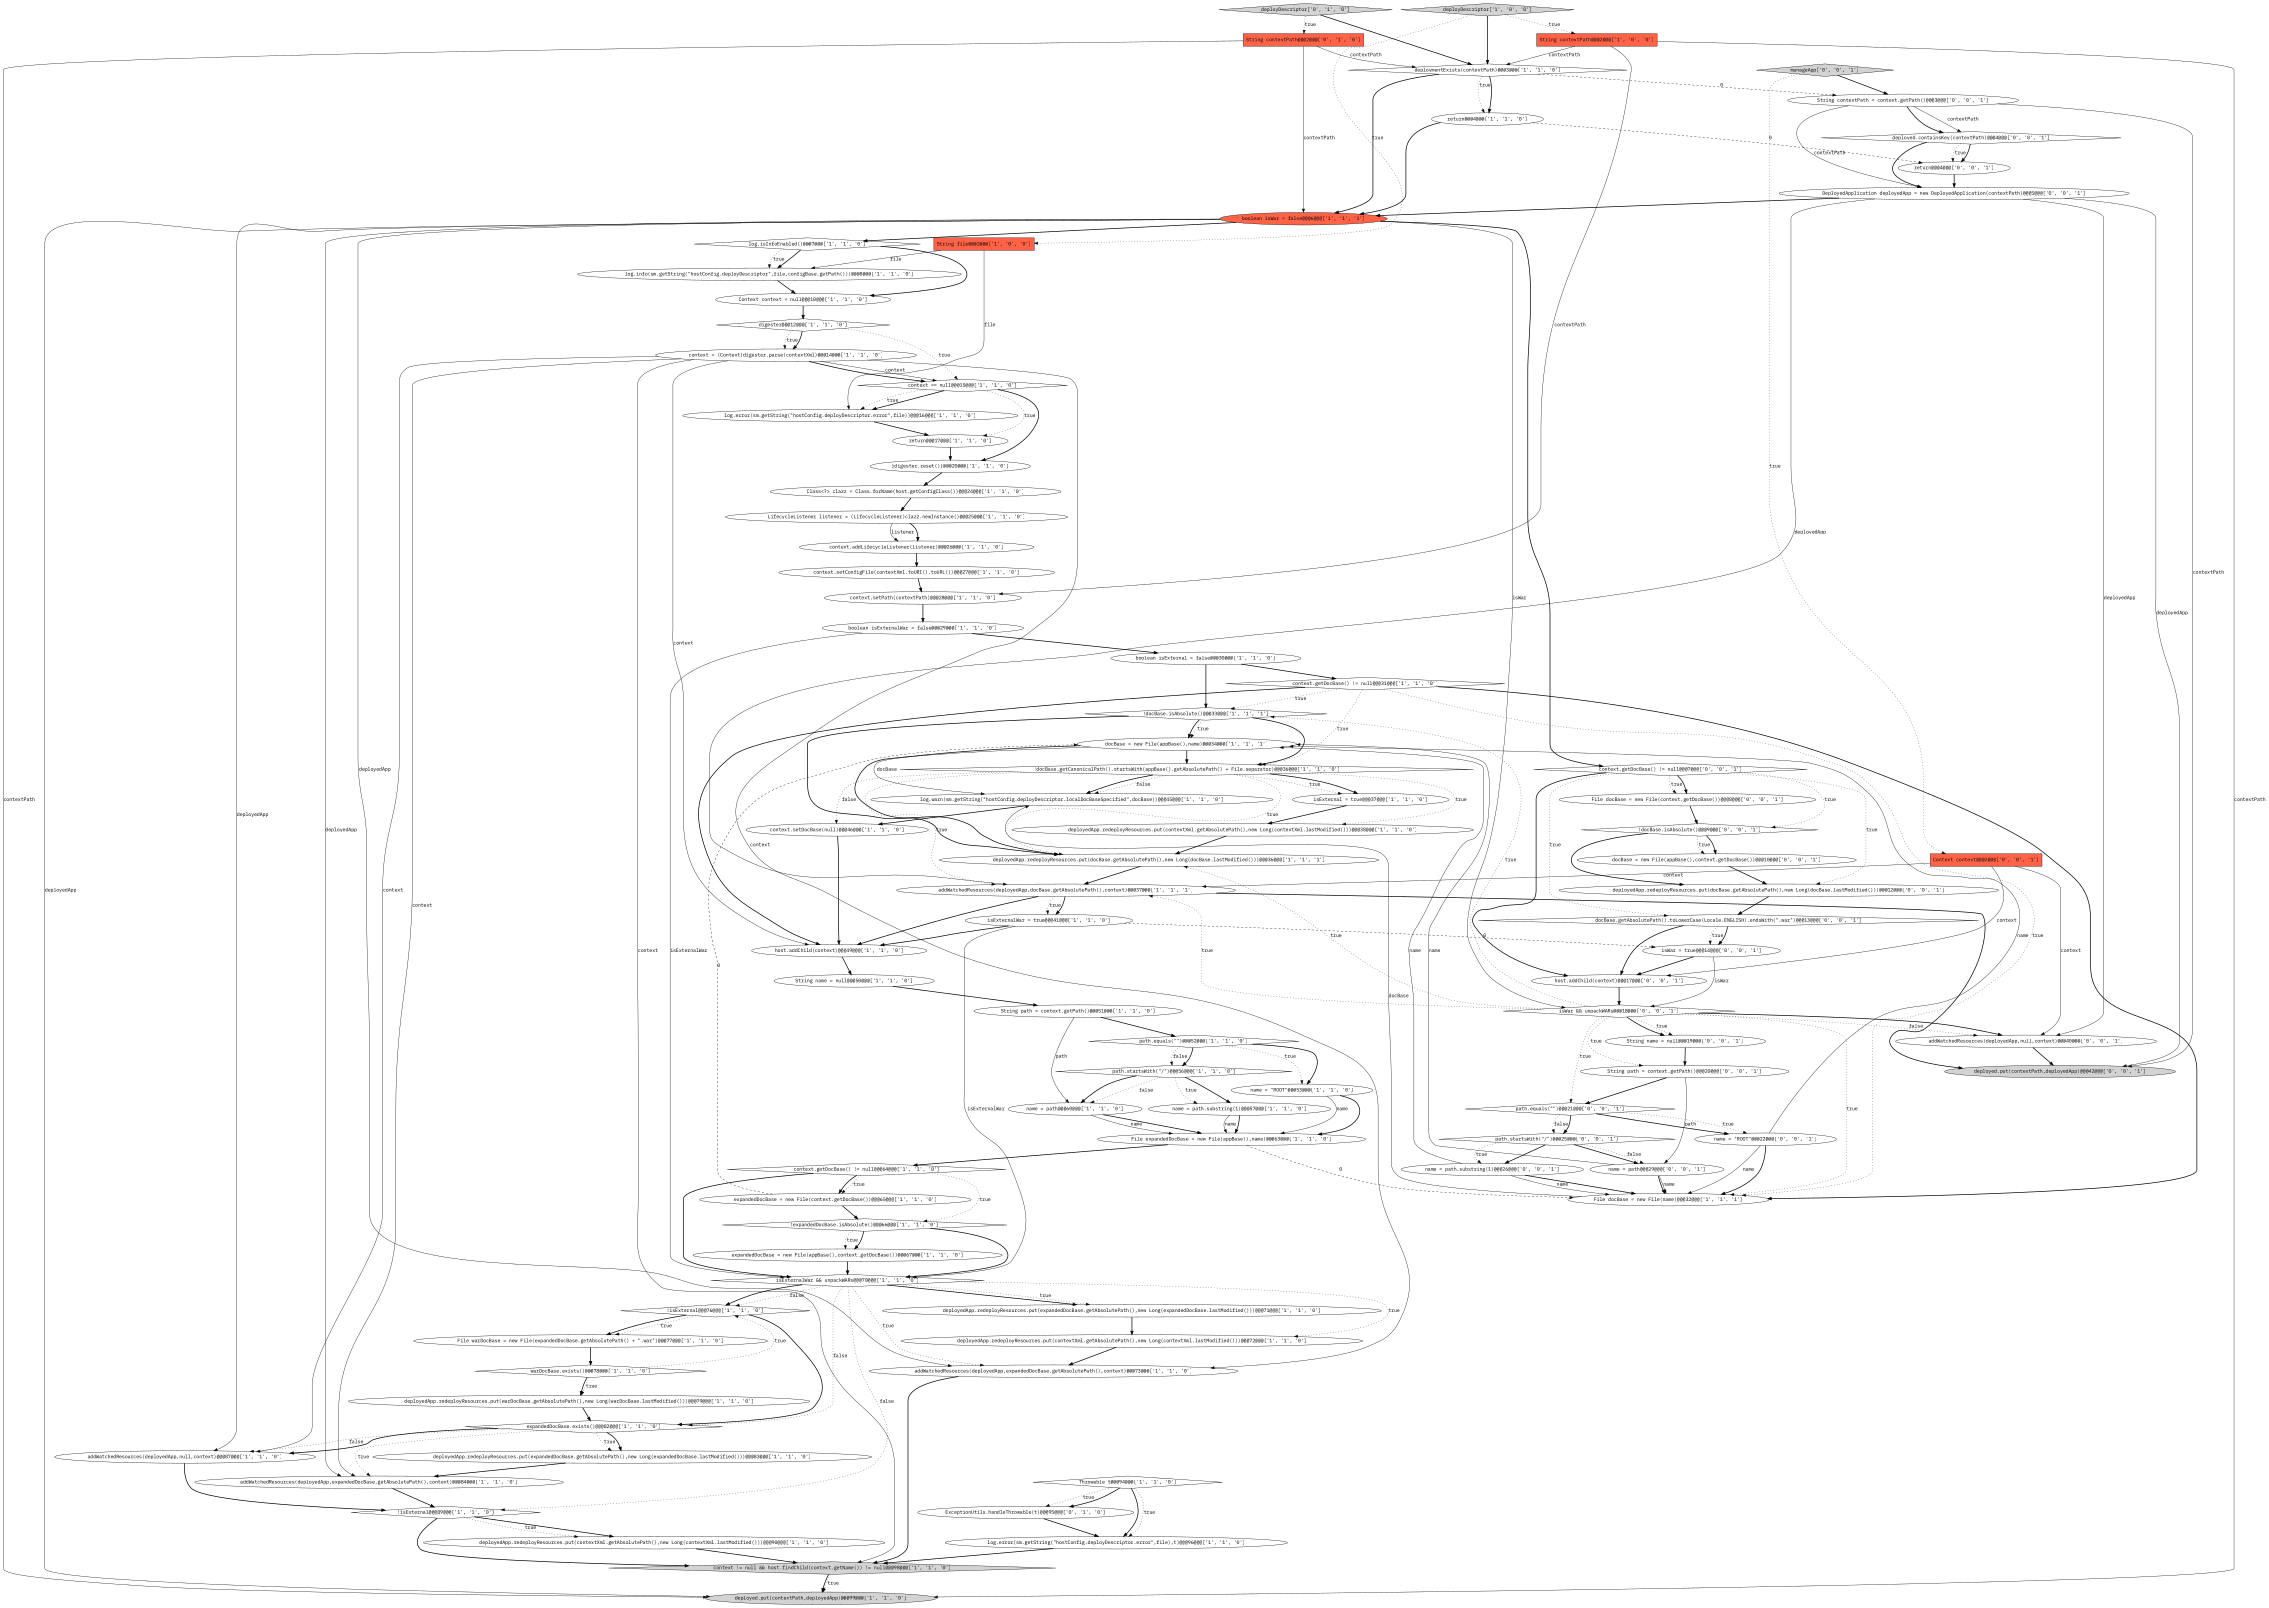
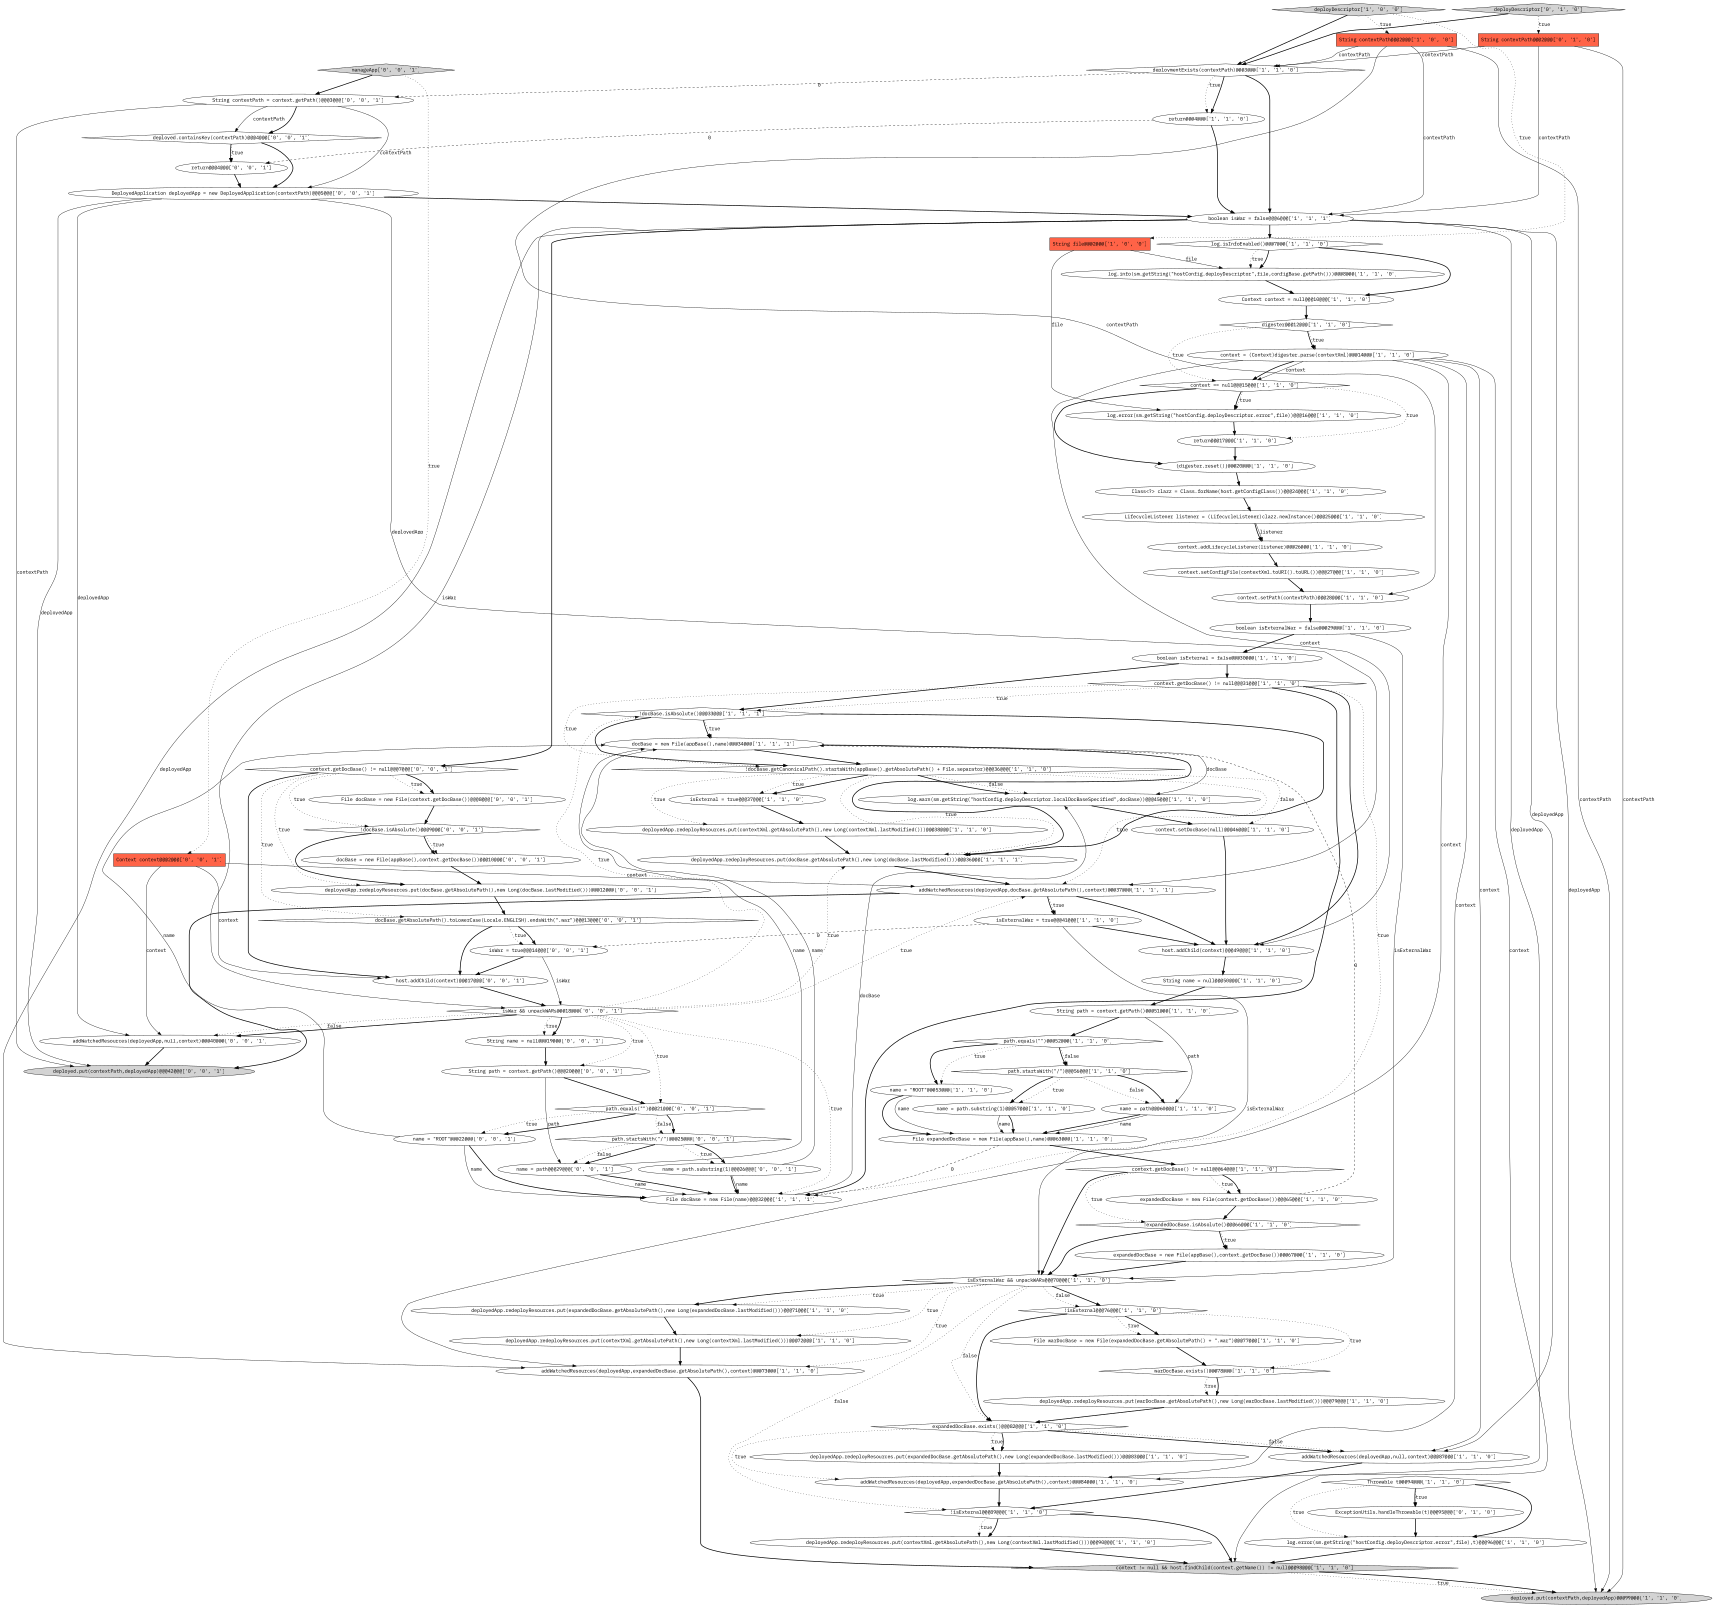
edge "String contextPath@@@2@@@['1', '0', '0']" -> "boolean isWar = false@@@6@@@['1', '1', '1']": added, label "contextPath"
node "boolean isWar = false@@@6@@@['1', '1', '1']": fillcolor tomato -> white
edge "warDocBase.exists()@@@78@@@['1', '1', '0']" -> "!isExternal@@@76@@@['1', '1', '0']": reversed
